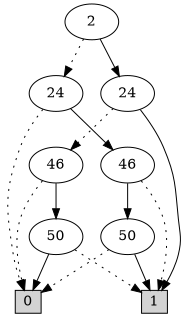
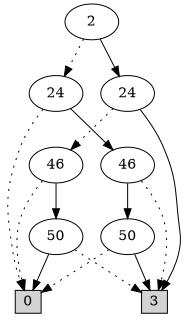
node "1": label "1" -> "3"
